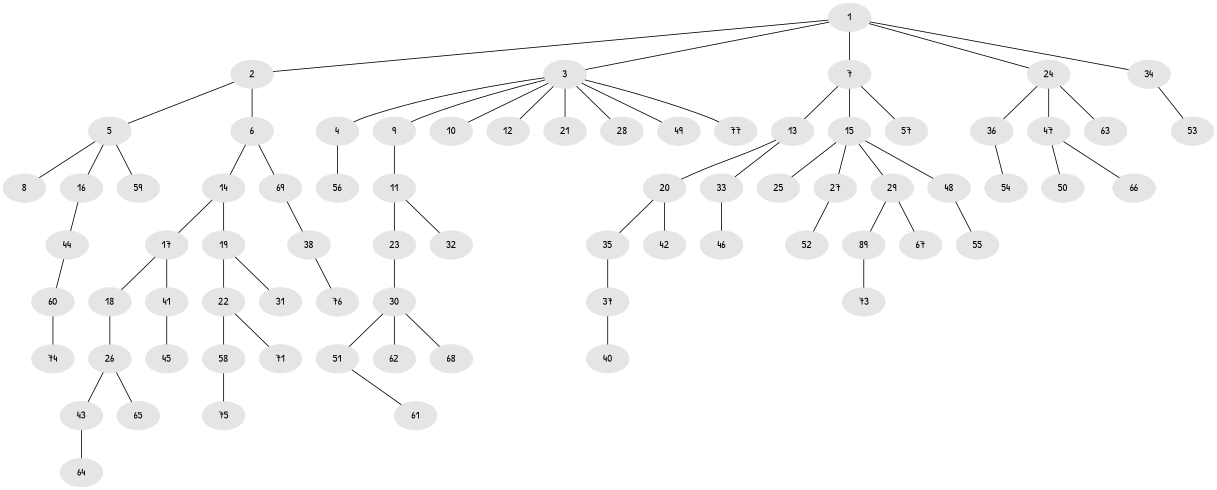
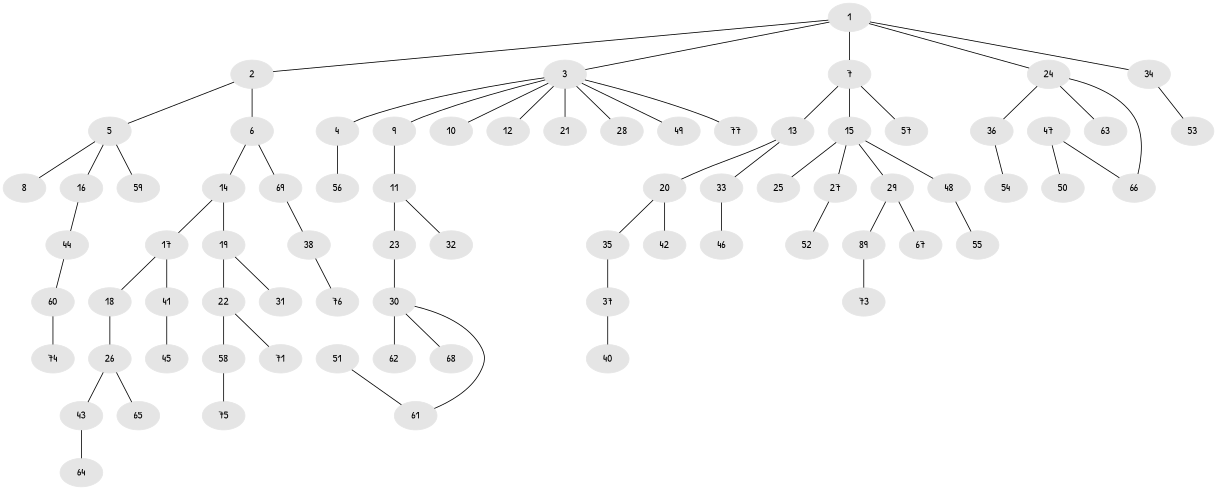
edge "24" -- "47": now "24" -- "66"
edge "30" -- "51": now "30" -- "61"
